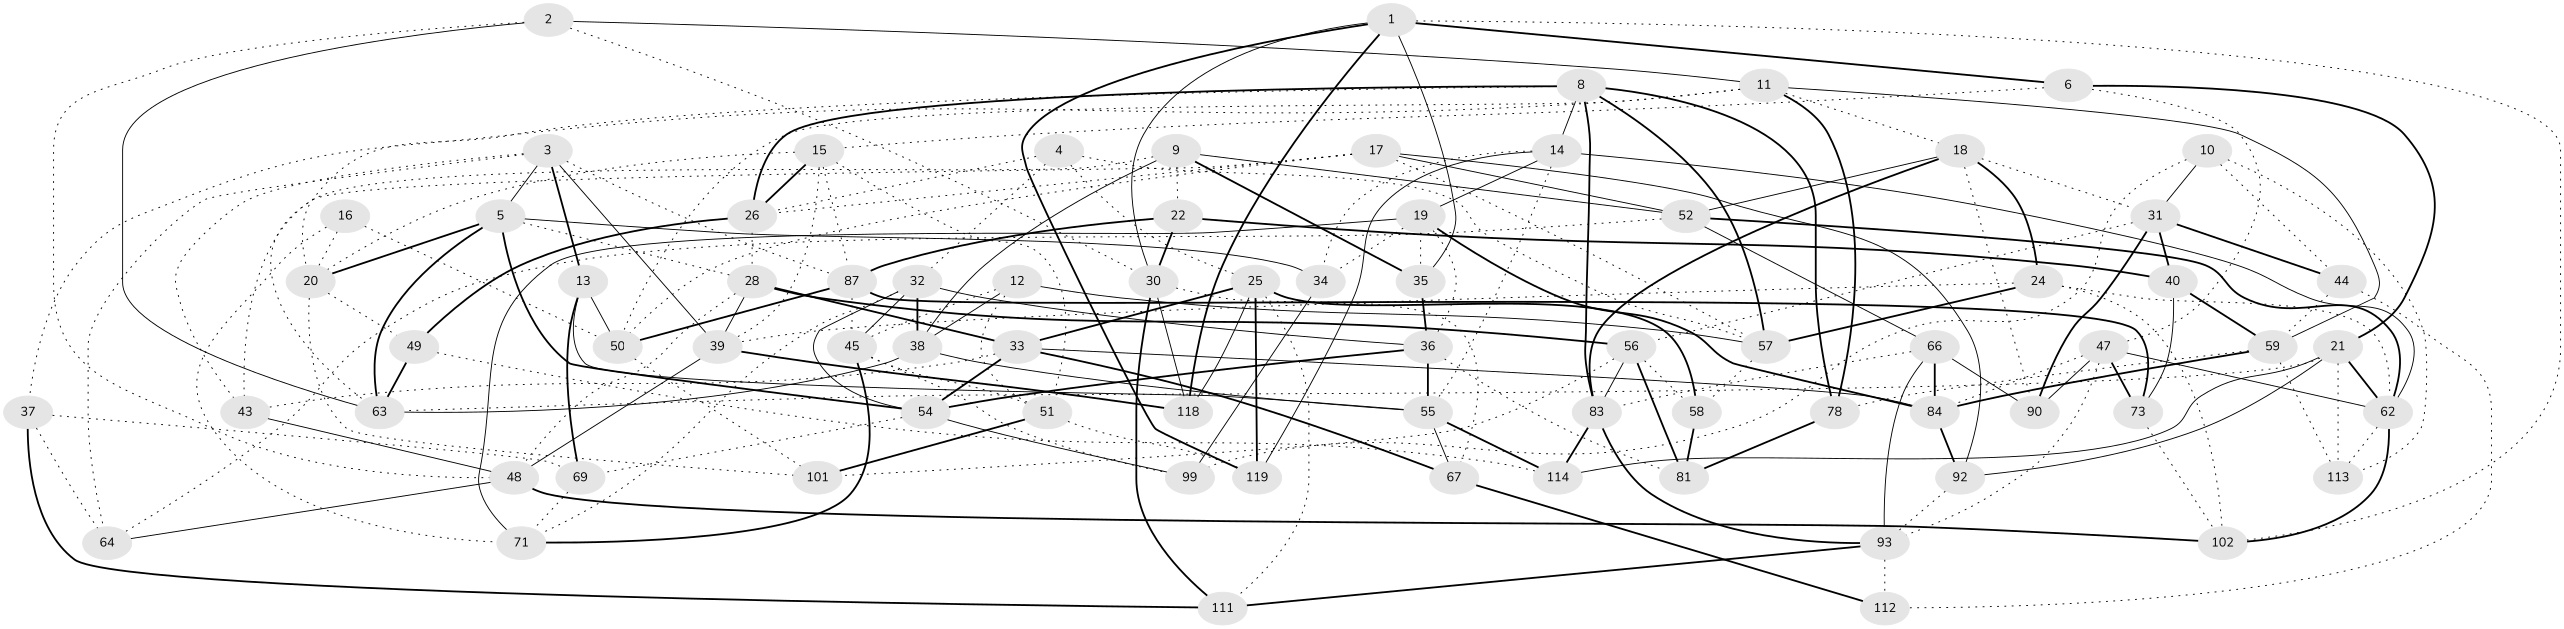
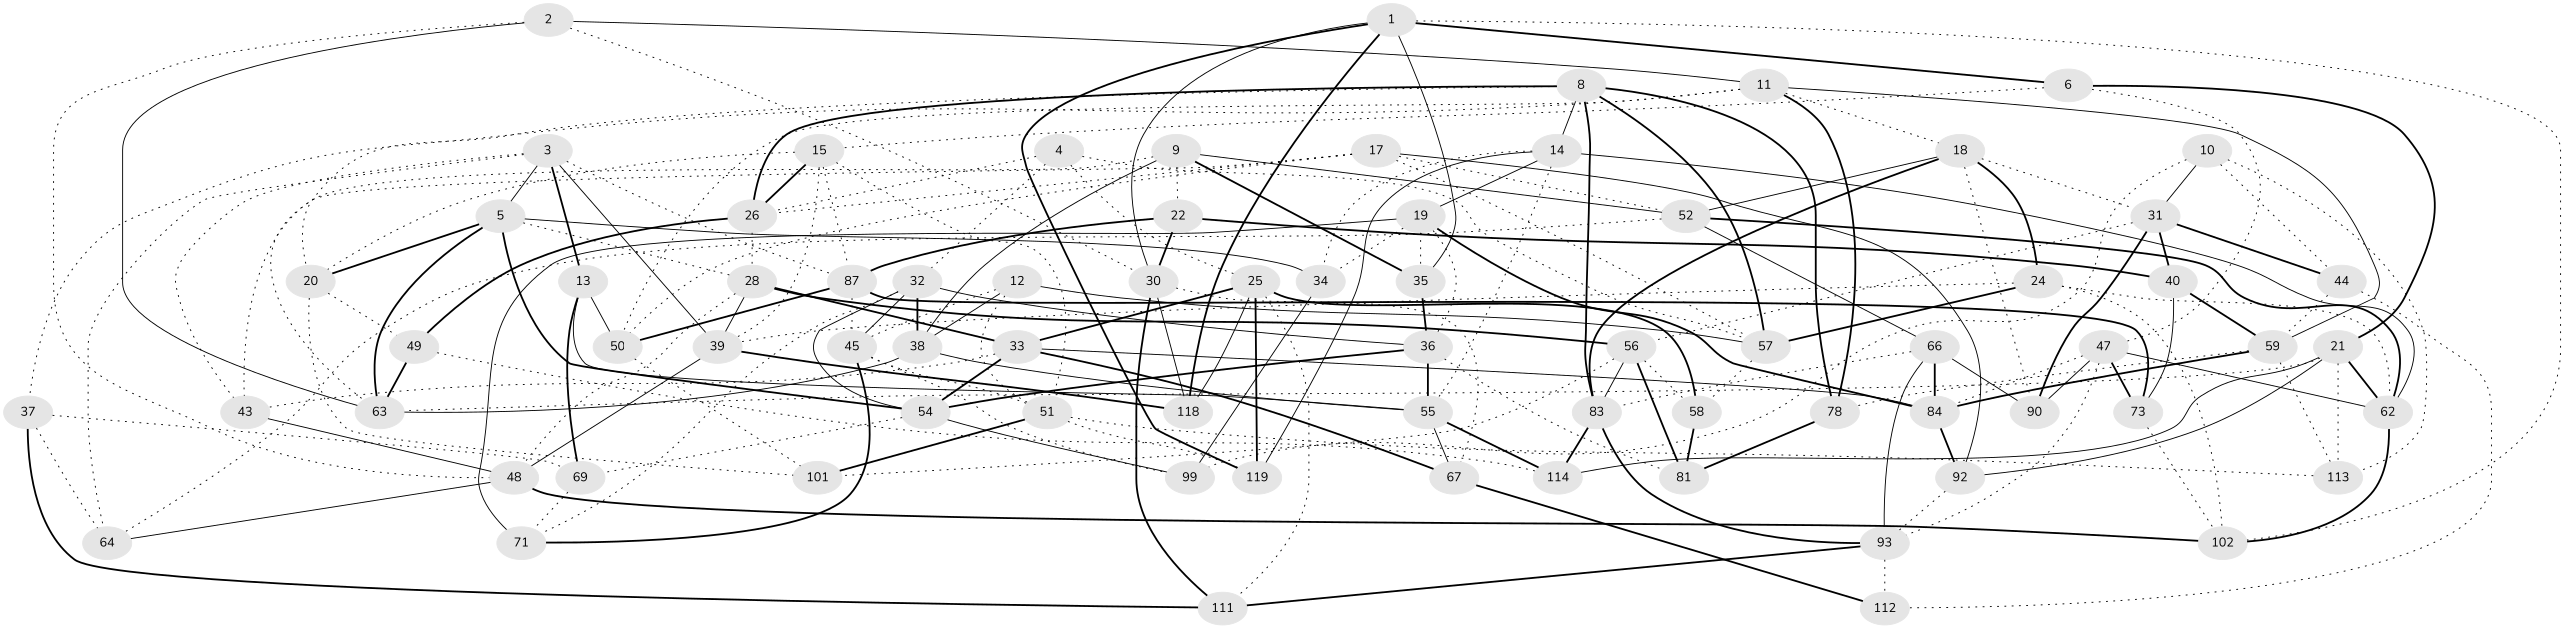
edge "17" -- "52": style solid -> dotted
node "16": removed
edge "62" -- "113": now "51" -- "113"
